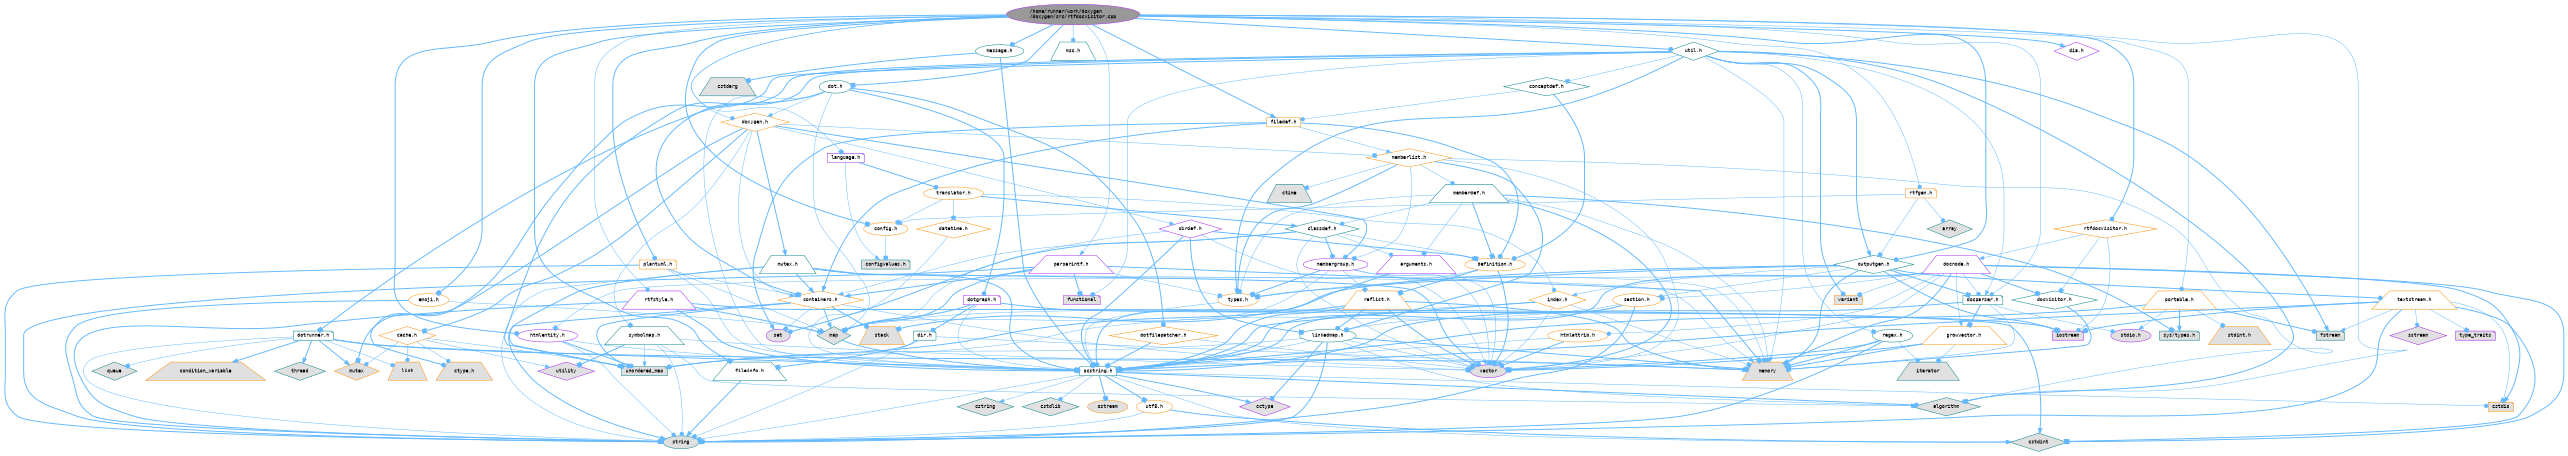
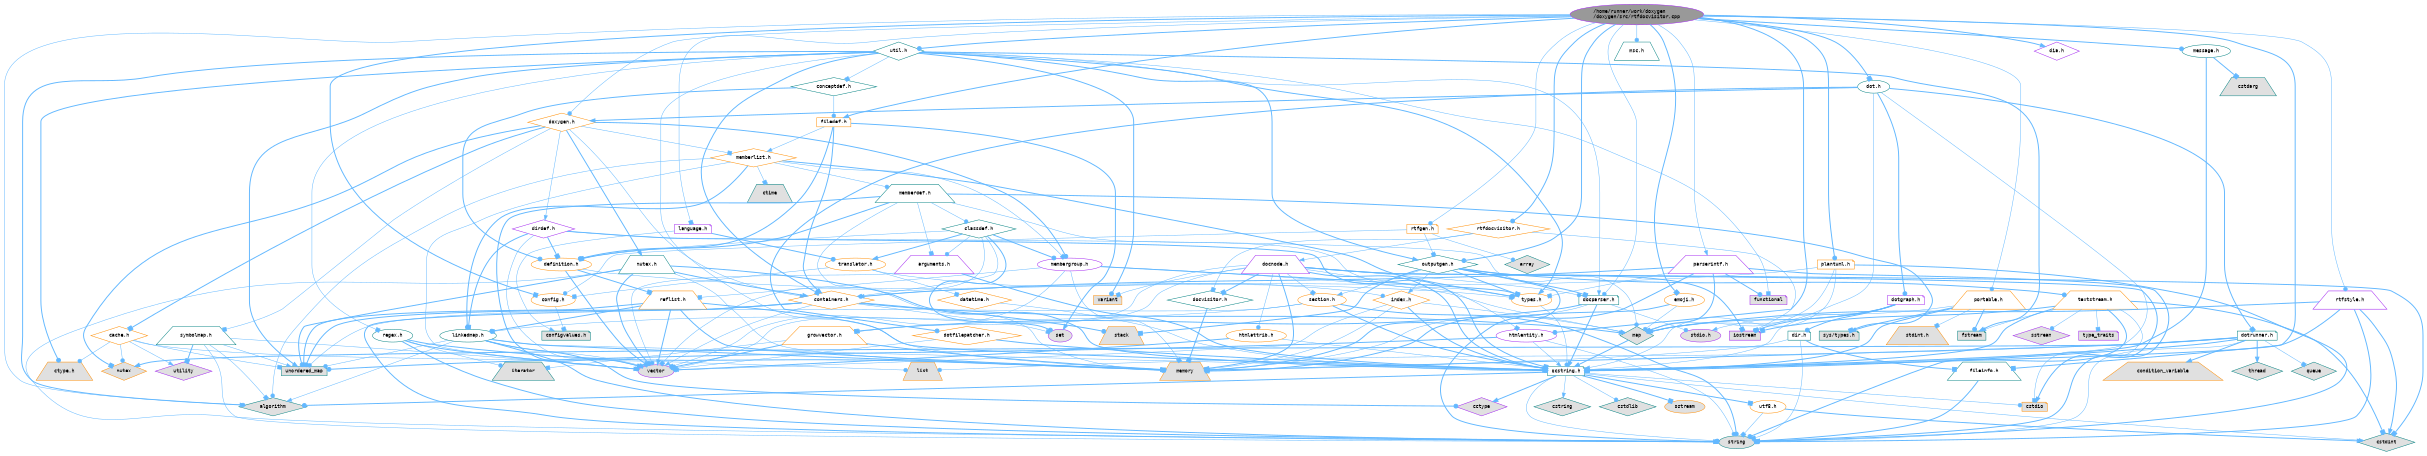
edge "dot.h" -> "doxygen.h": style solid -> bold
edge "translator.h" -> "classdef.h": reversed
edge "parserintf.h" -> "functional": arrowhead box -> dot
